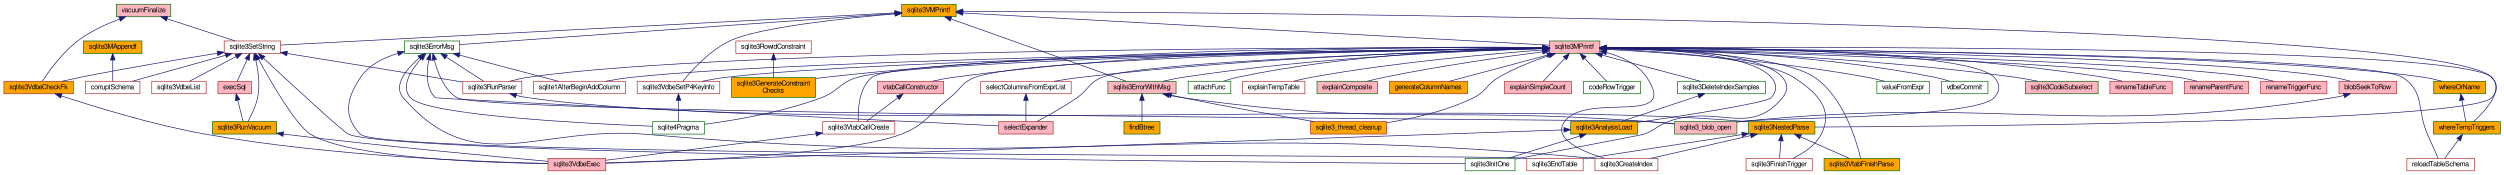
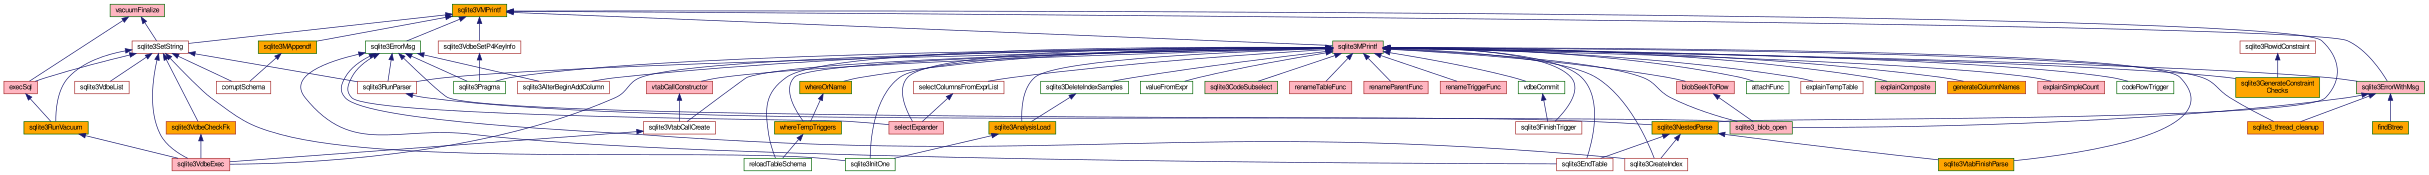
edge "sqlite3MAppendf" -> "sqlite3VMPrintf": added
edge "sqlite3VdbeCheckFk" -> "vacuumFinalize": now "execSql" -> "vacuumFinalize"
edge "sqlite3VdbeSetP4KeyInfo" -> "sqlite3MPrintf": now "sqlite3EndTable" -> "sqlite3MPrintf"
node "sqlite1AlterBeginAddColumn": label "sqlite1AlterBeginAddColumn" -> "sqlite3AlterBeginAddColumn"
node "sqlite4Pragma": label "sqlite4Pragma" -> "sqlite3Pragma"
edge "sqlite3VdbeExec" -> "sqlite3AnalysisLoad": removed
edge "sqlite3FinishTrigger" -> "sqlite3NestedParse": now "sqlite3FinishTrigger" -> "vdbeCommit"
node "reloadTableSchema": color brown -> darkgreen
